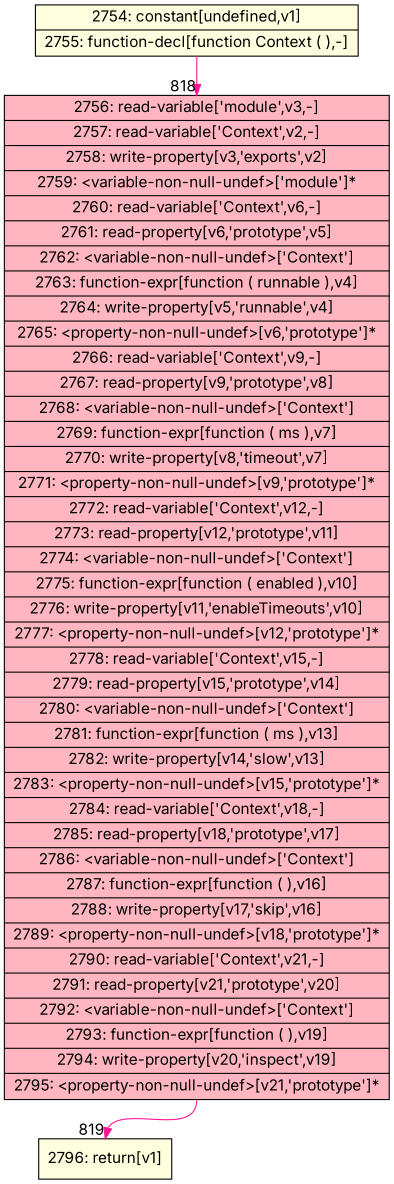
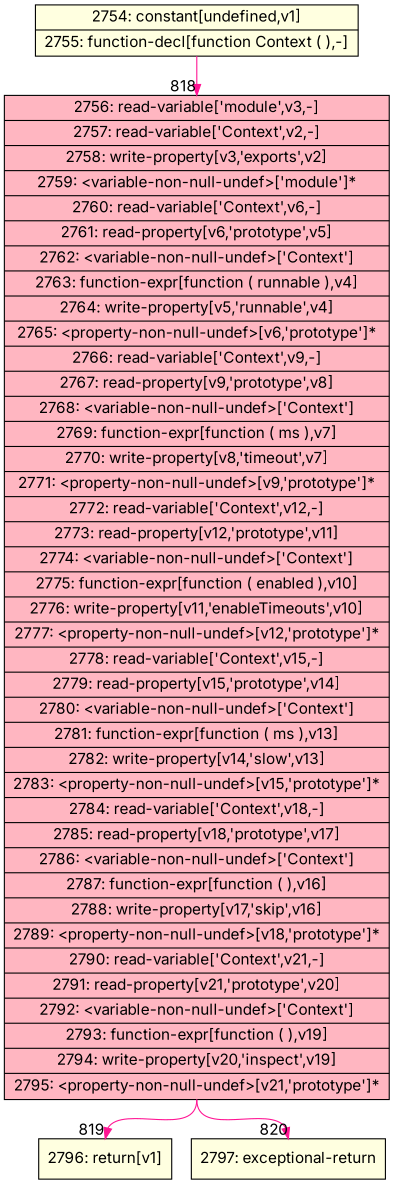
node "2797: exceptional-return": added
